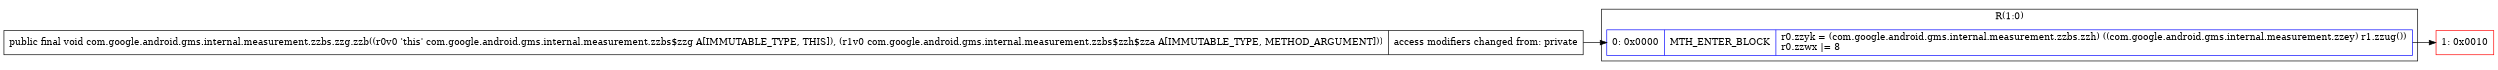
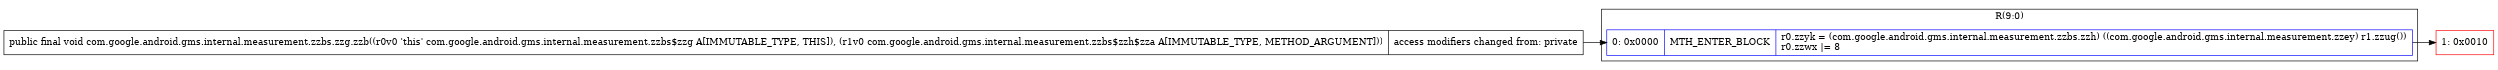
cluster "R(1:0)": label "R(1:0)" -> "R(9:0)"
